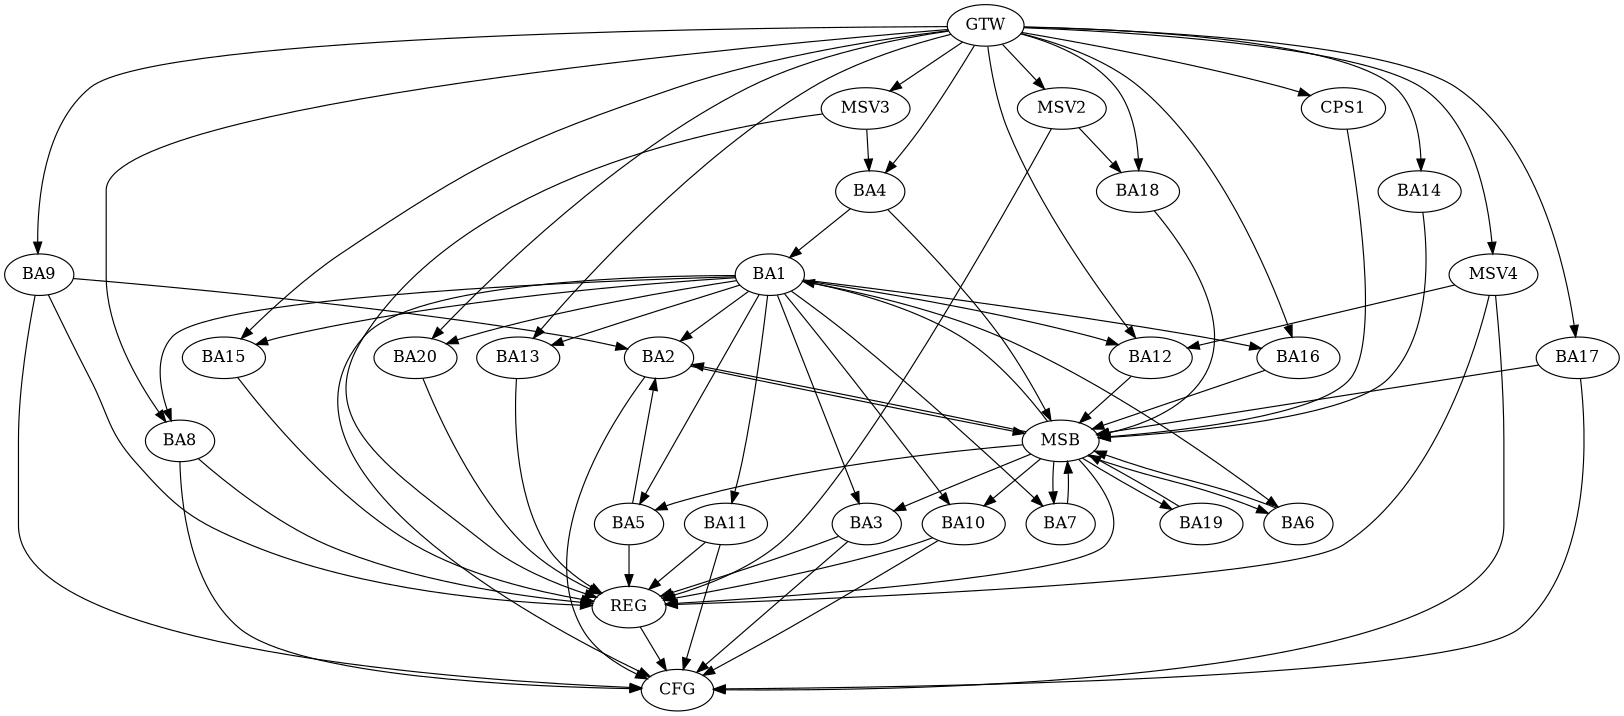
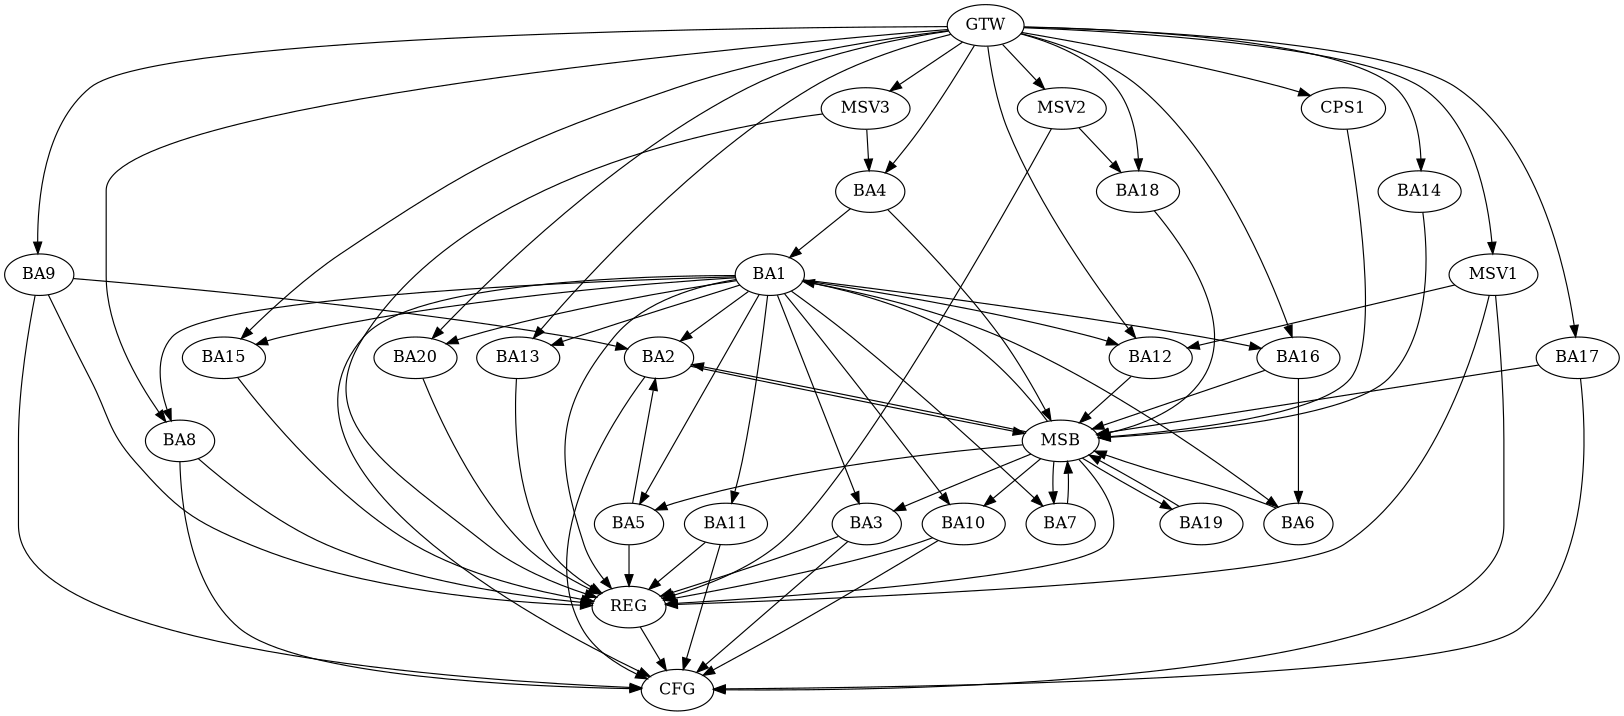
node "MSV4": label "MSV4" -> "MSV1"
edge "BA1" -> "REG": added
edge "MSB" -> "BA6": now "BA16" -> "BA6"
